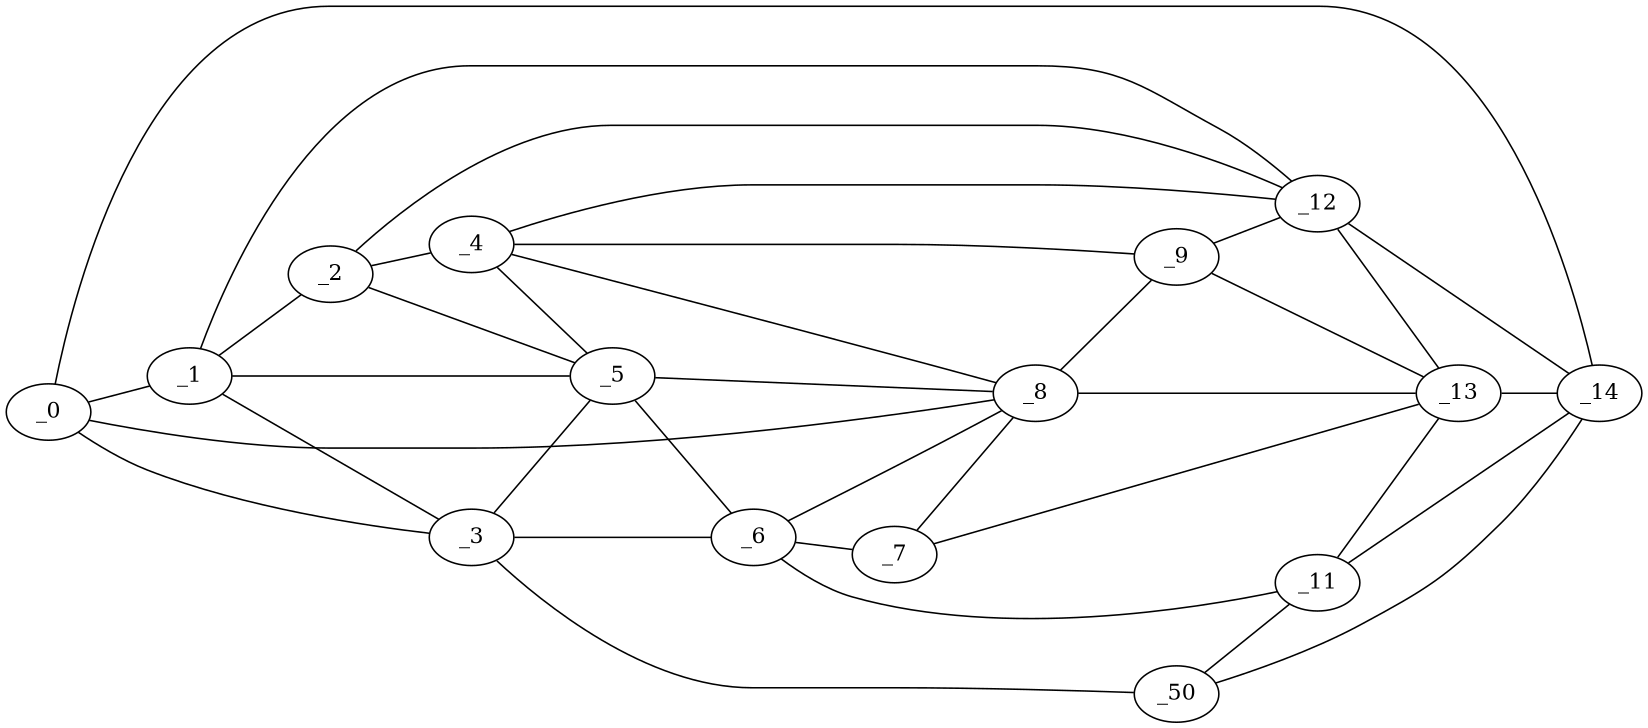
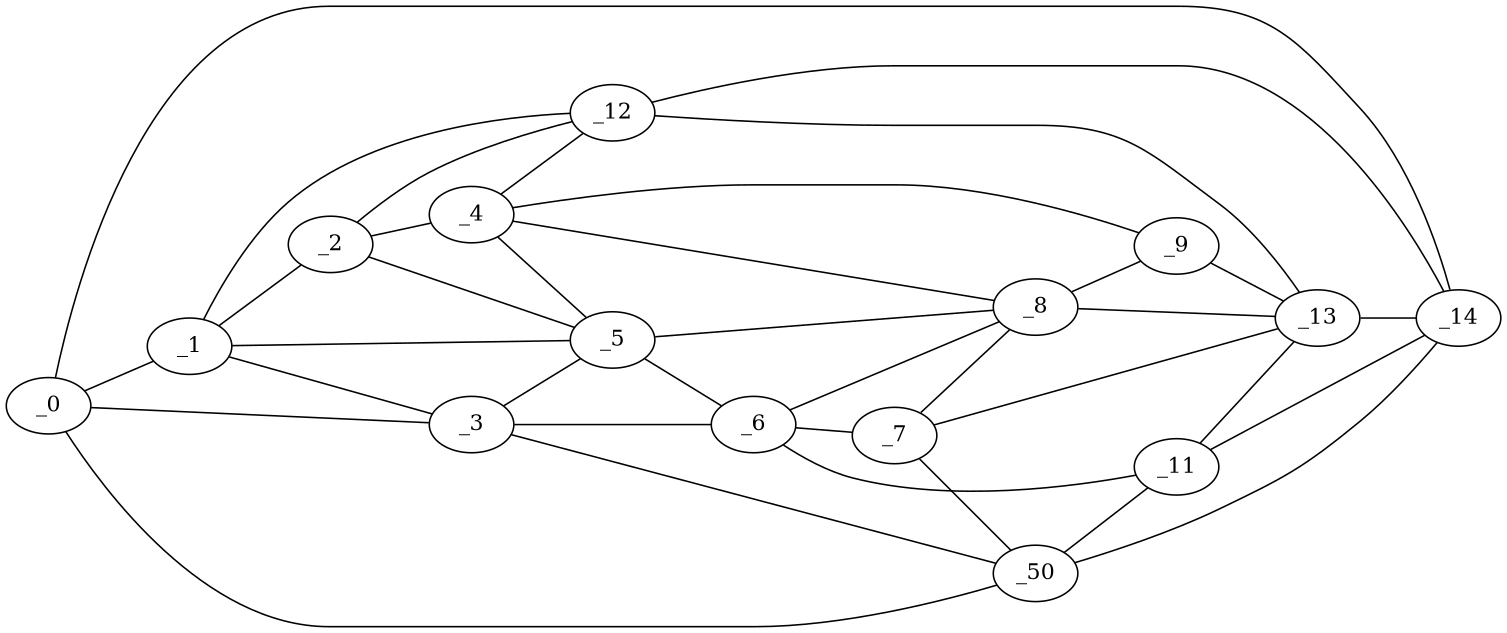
edge "_12" -- "_9": removed
edge "_8" -- "_0": now "_50" -- "_0"
edge "_7" -- "_50": added
